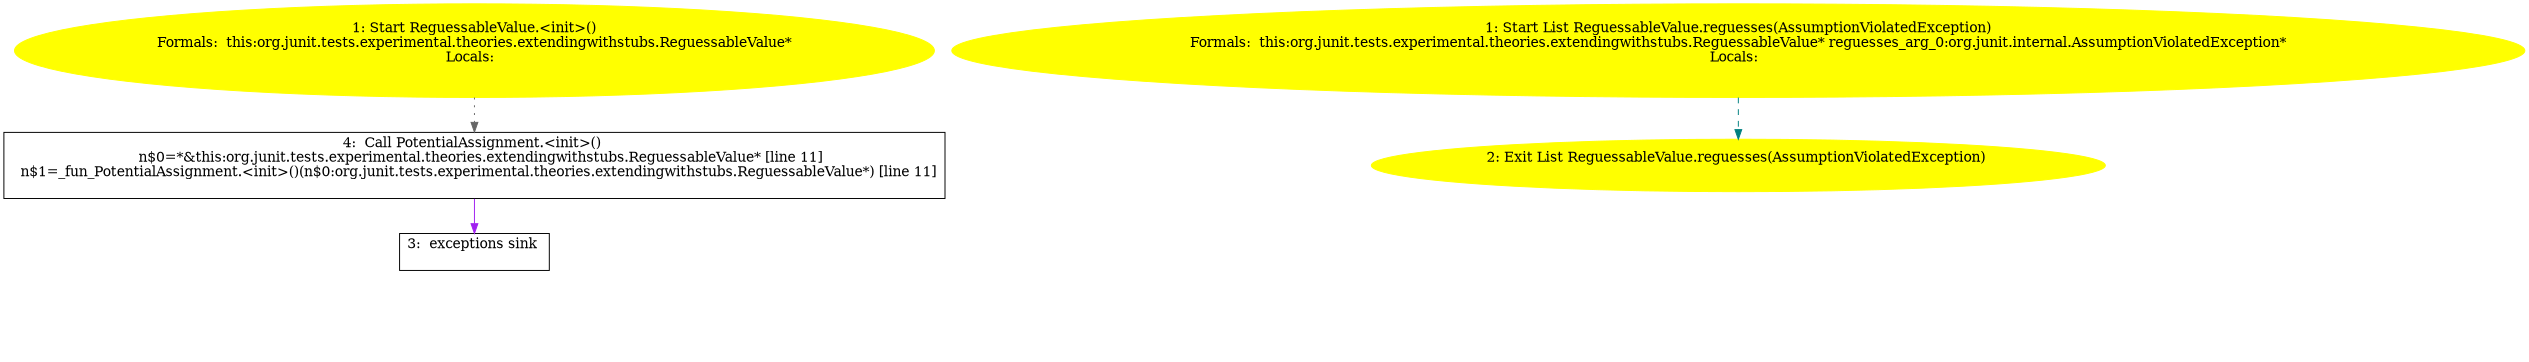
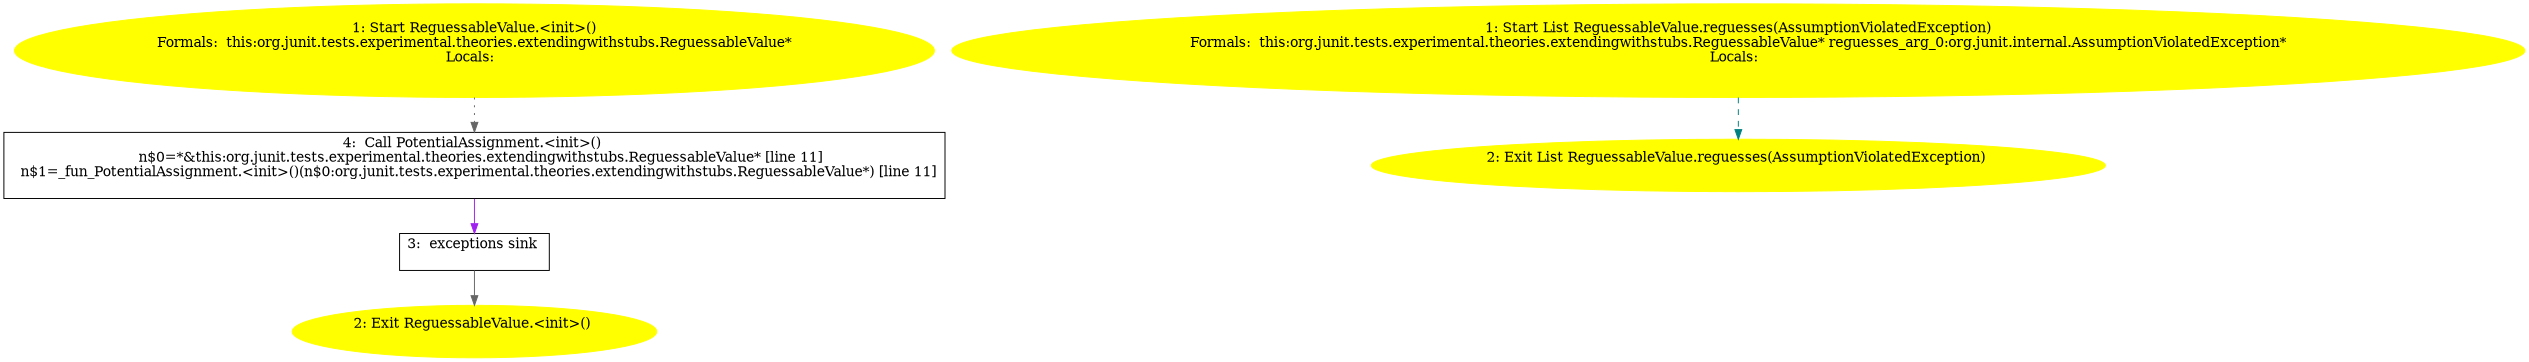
node "2: Exit ReguessableValue.<init>()": added
